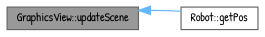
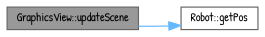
edge "Robot::getPos" -> "GraphicsView::updateScene": reversed
